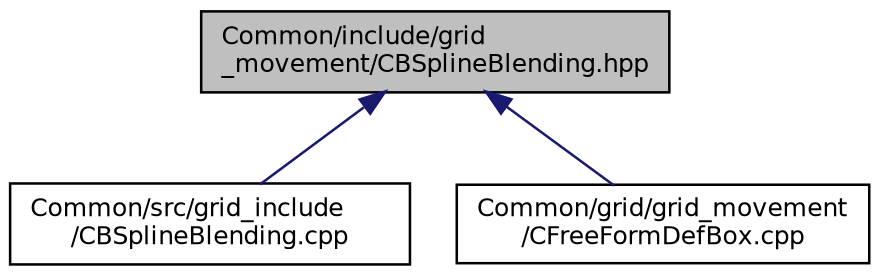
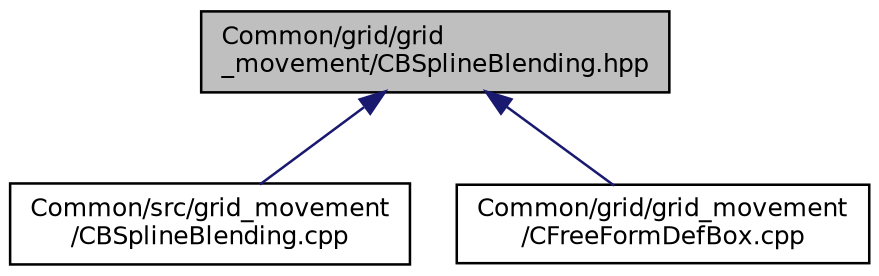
node "Common/include/grid _movement/CBSplineBlending.hpp": label "Common/include/grid _movement/CBSplineBlending.hpp" -> "Common/grid/grid _movement/CBSplineBlending.hpp"
node "Common/src/grid_include /CBSplineBlending.cpp": label "Common/src/grid_include /CBSplineBlending.cpp" -> "Common/src/grid_movement /CBSplineBlending.cpp"
